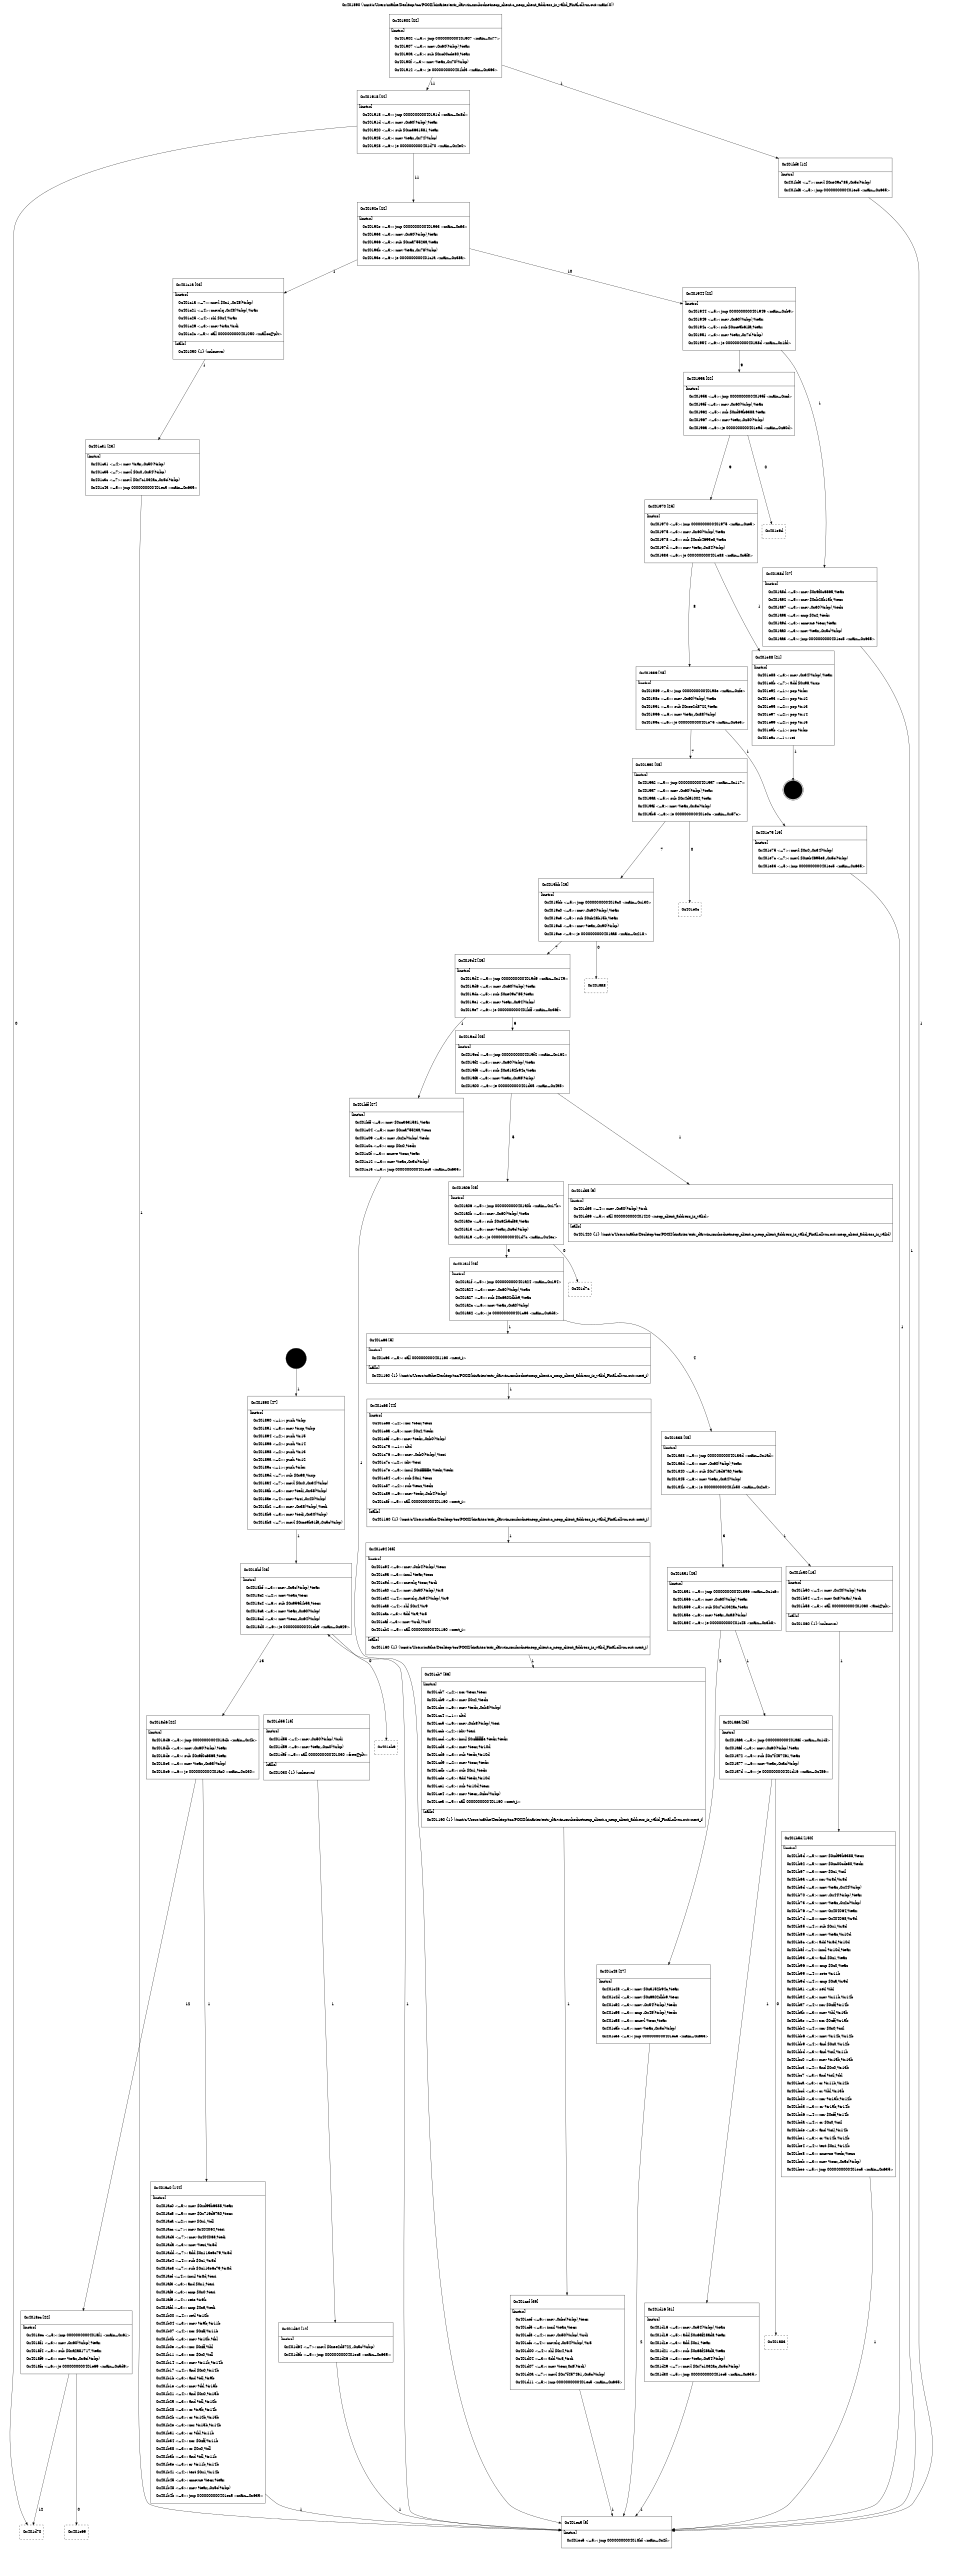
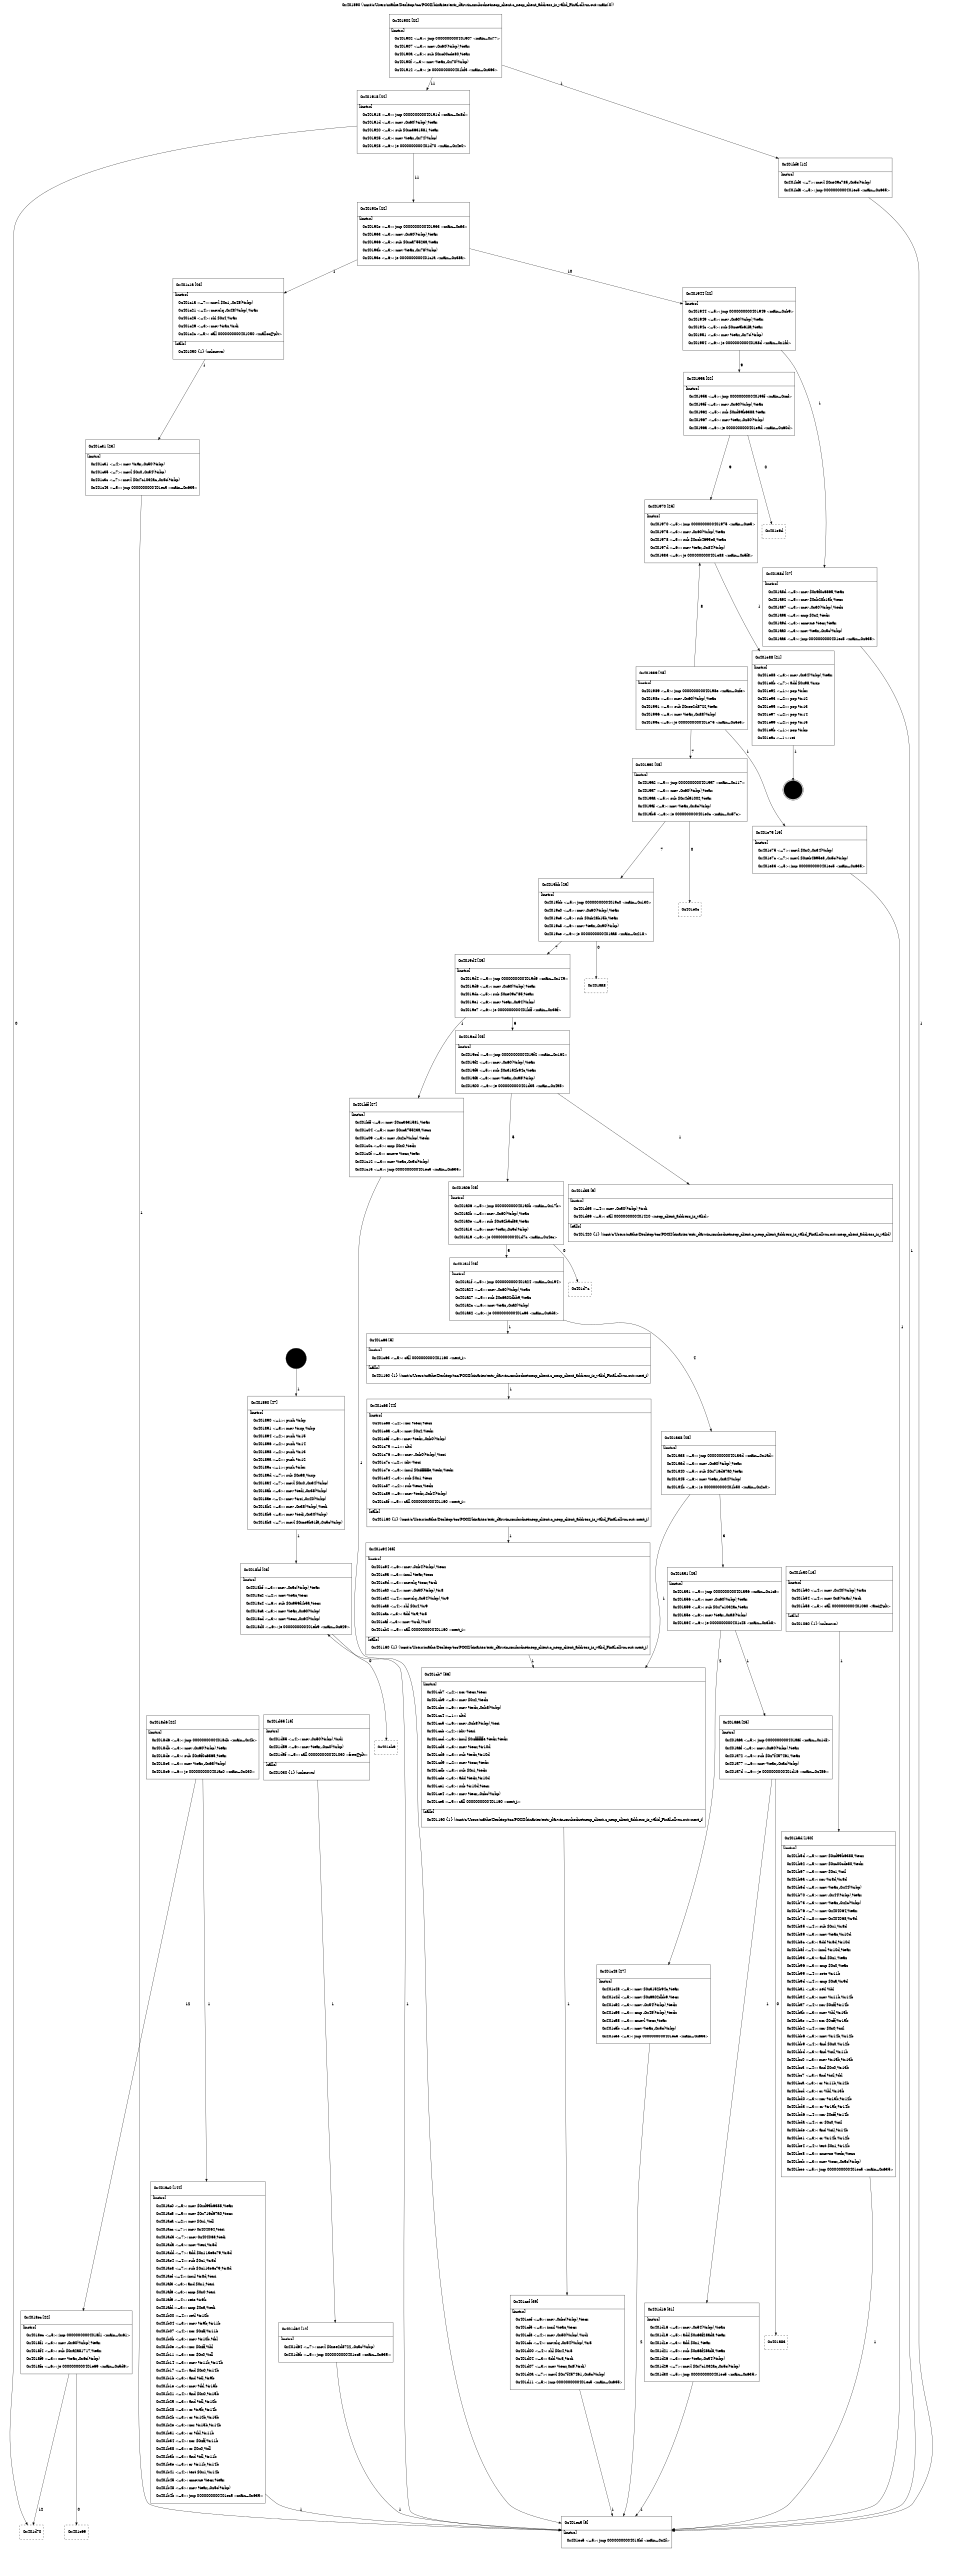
edge "0x401970 [25]" -> "0x401989 [25]": reversed
edge "0x401a38 [25]" -> "0x401b50 [13]": now "0x401a38 [25]" -> "0x401cb7 [56]"
edge "0x4018bf [23]" -> "0x4018d6 [22]": removed, label "13"
